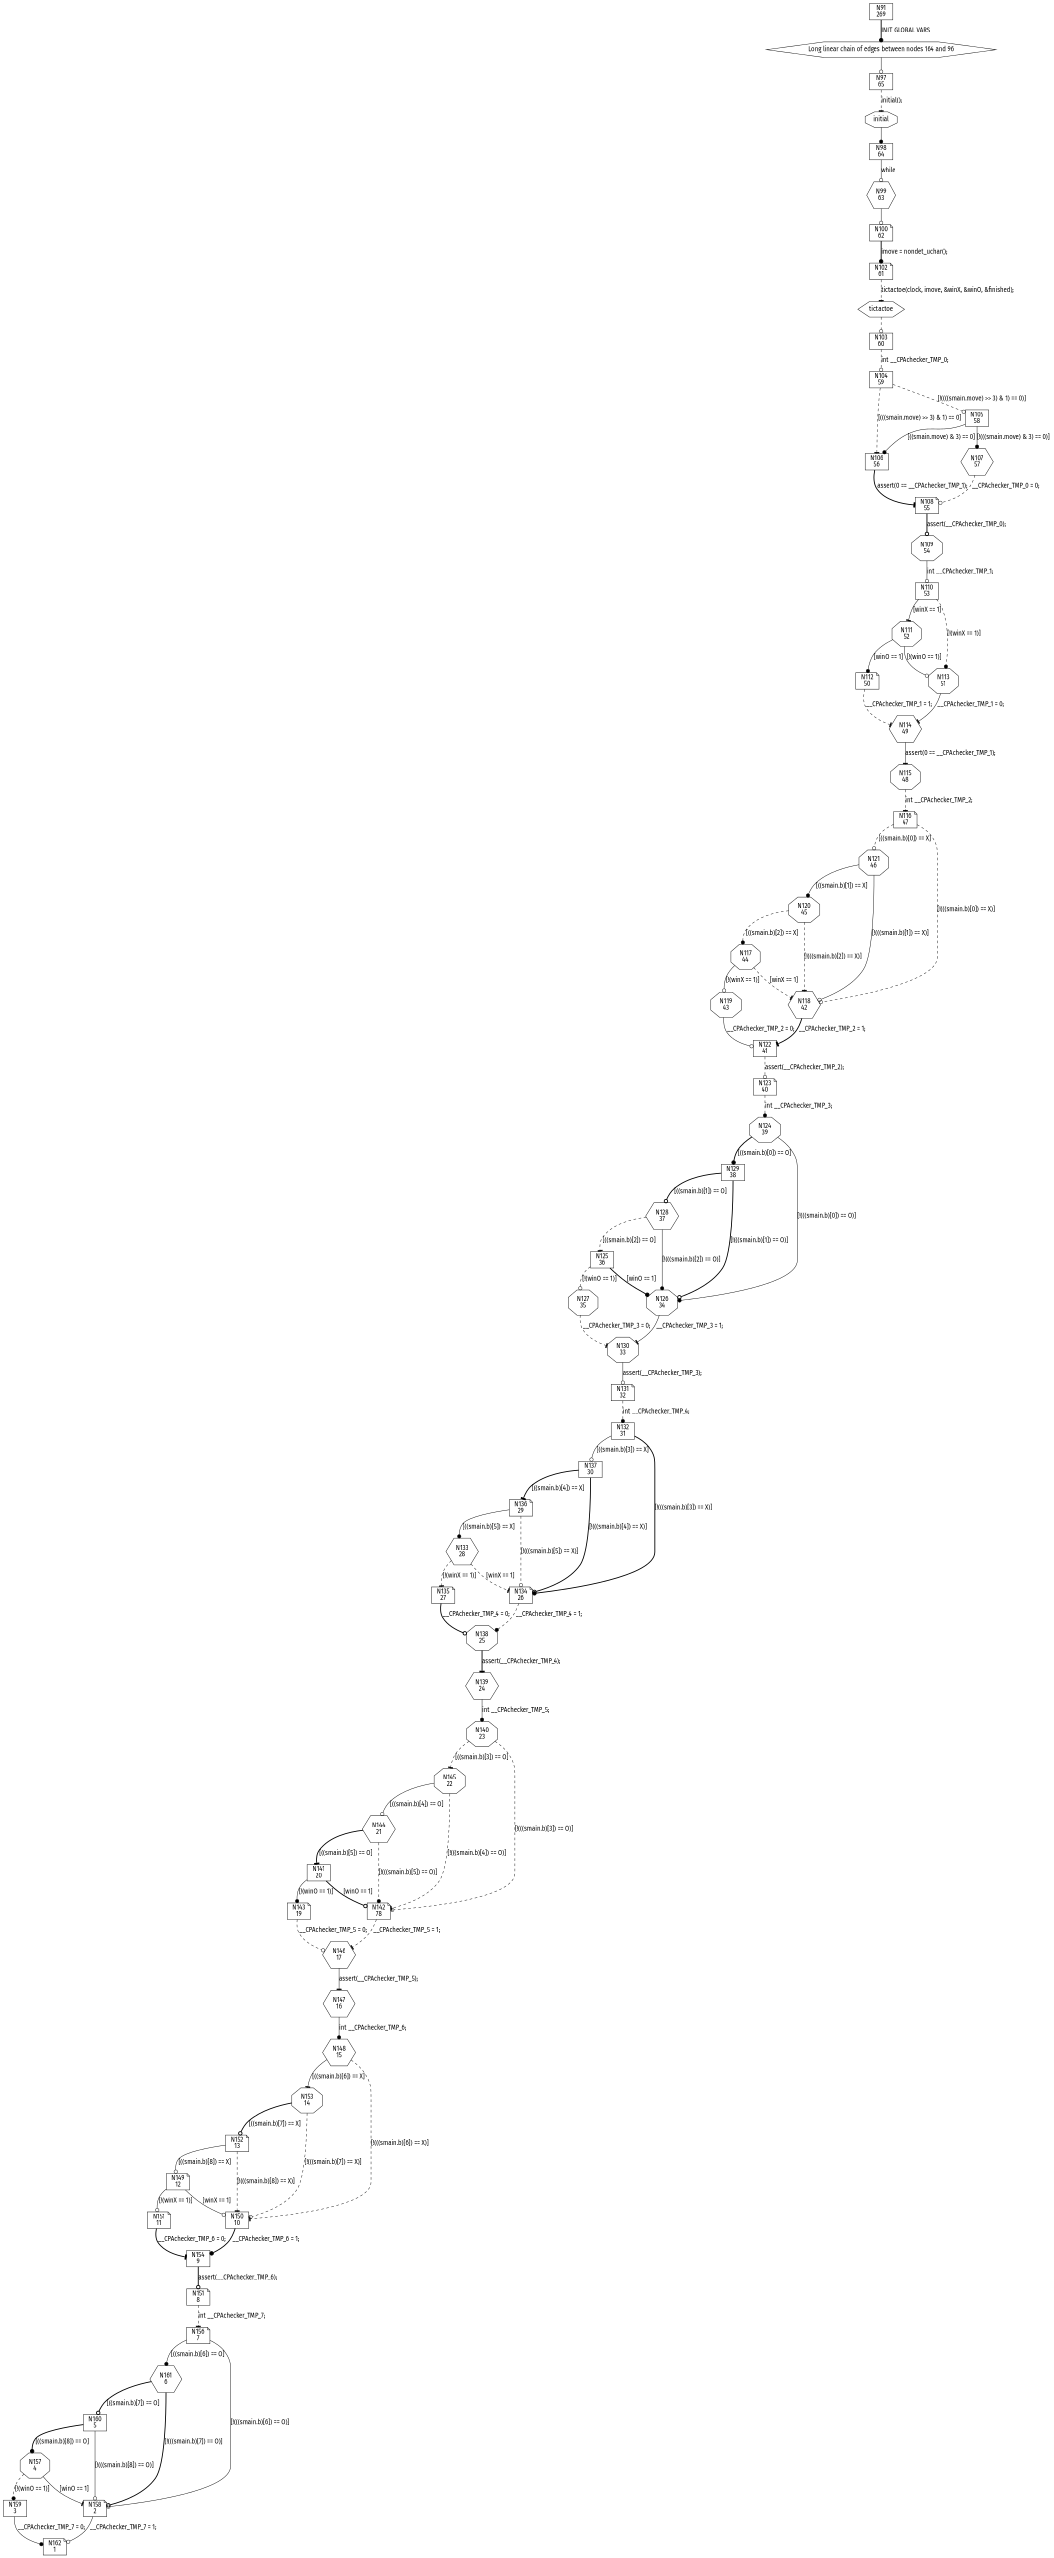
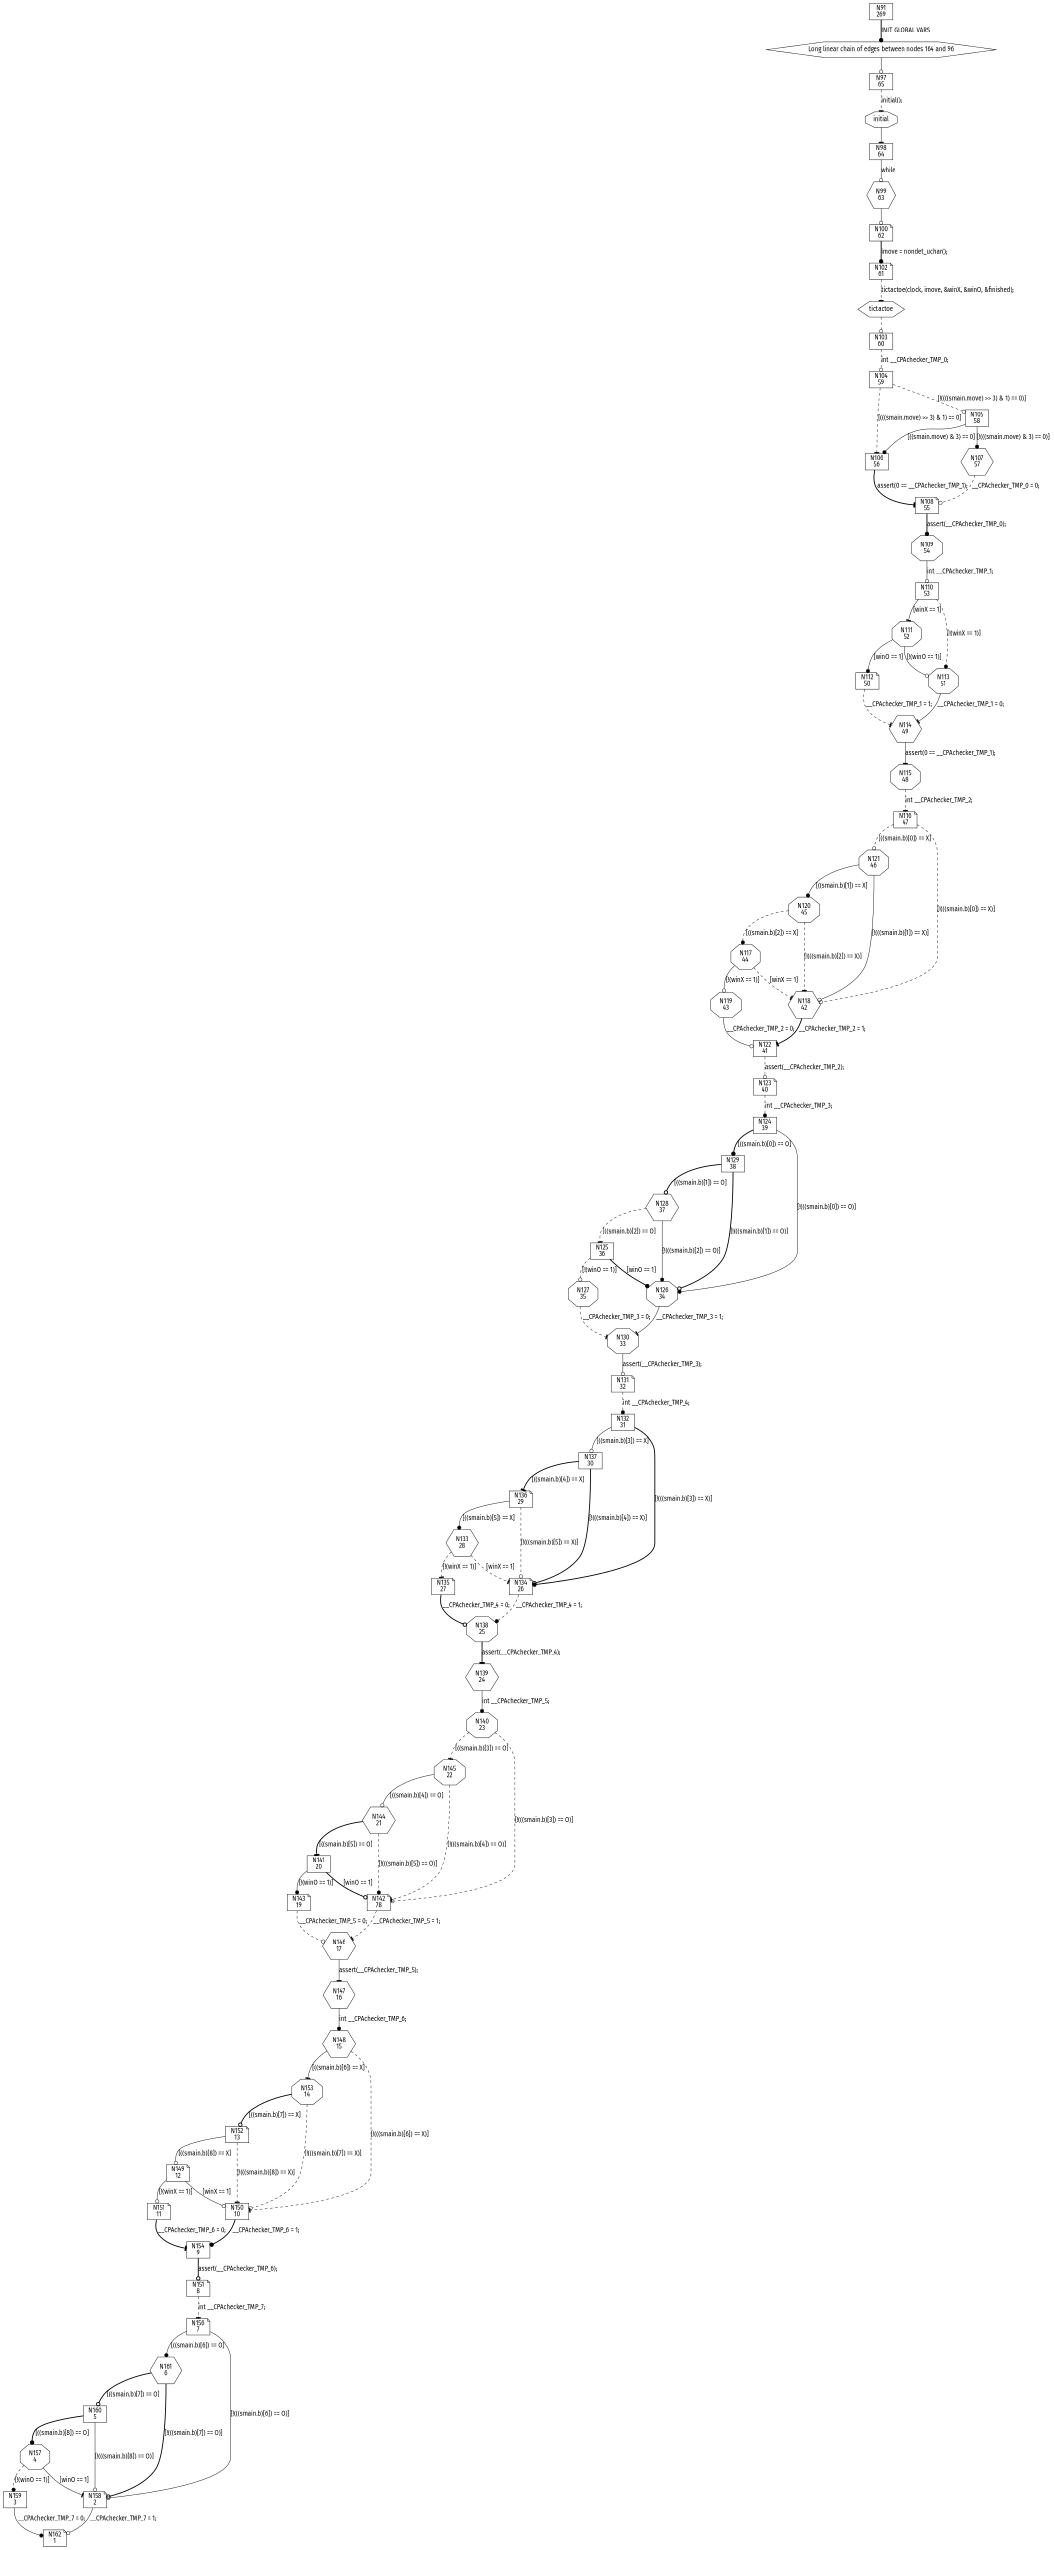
edge "initial" -> "N98 64": arrowhead dot -> tee
edge "N108 55" -> "N109 54": arrowhead odot -> dot
node "N124 39": shape octagon -> box
